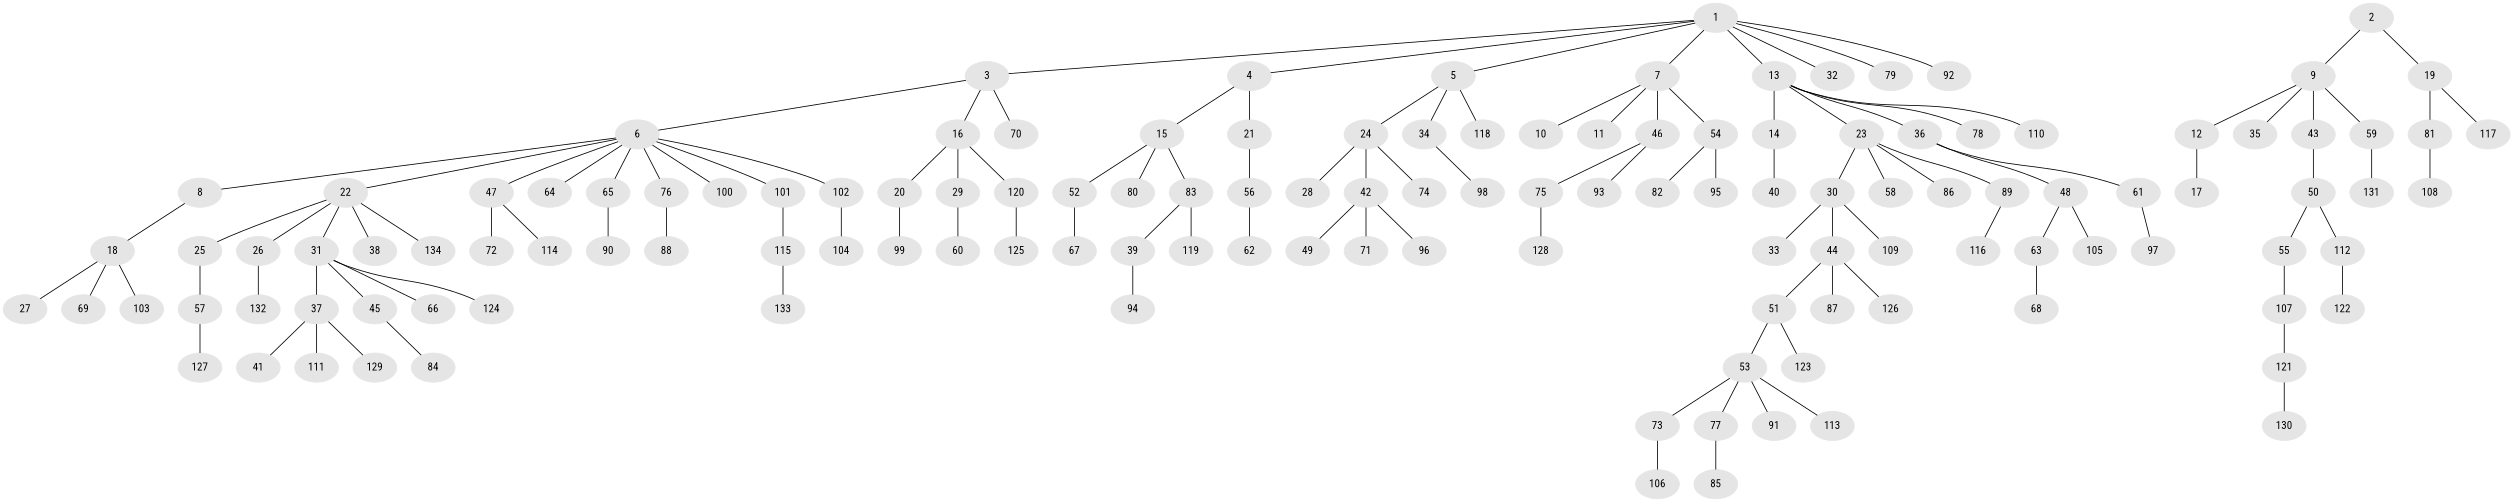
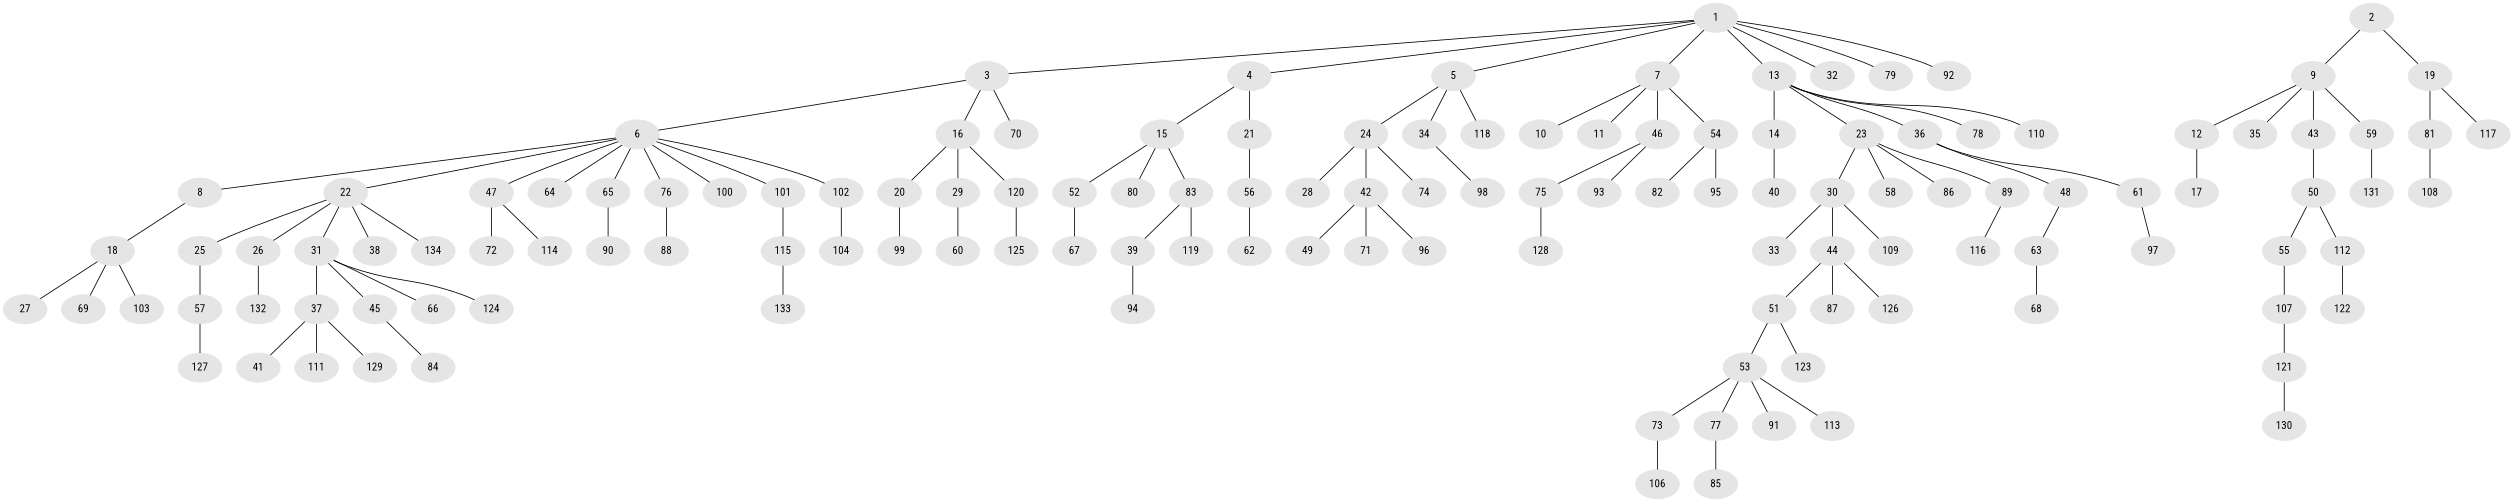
node "105": removed
